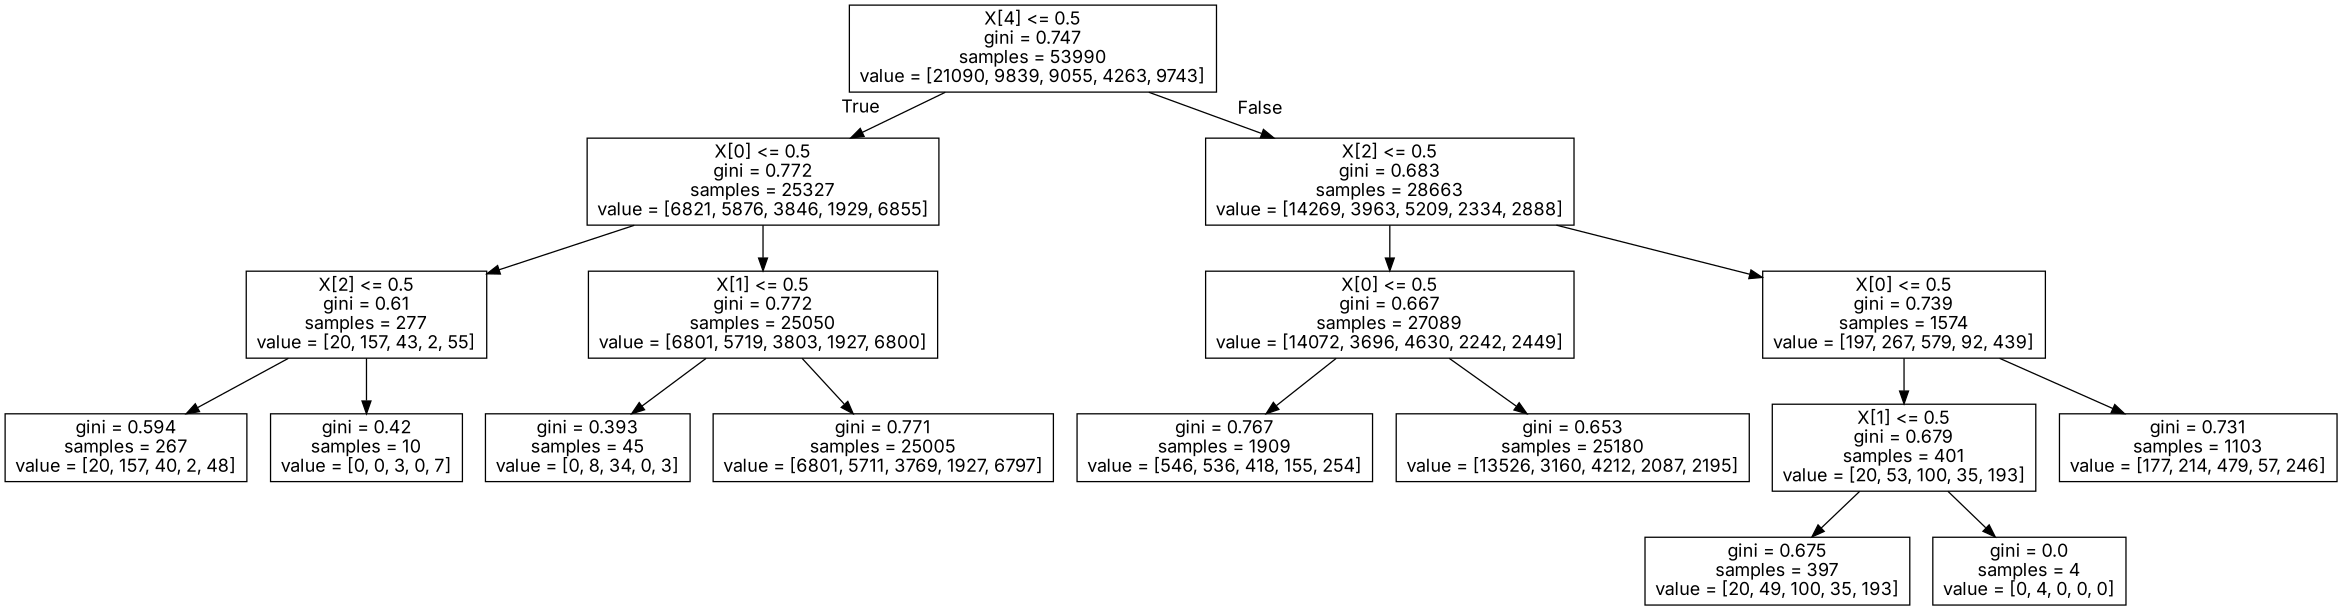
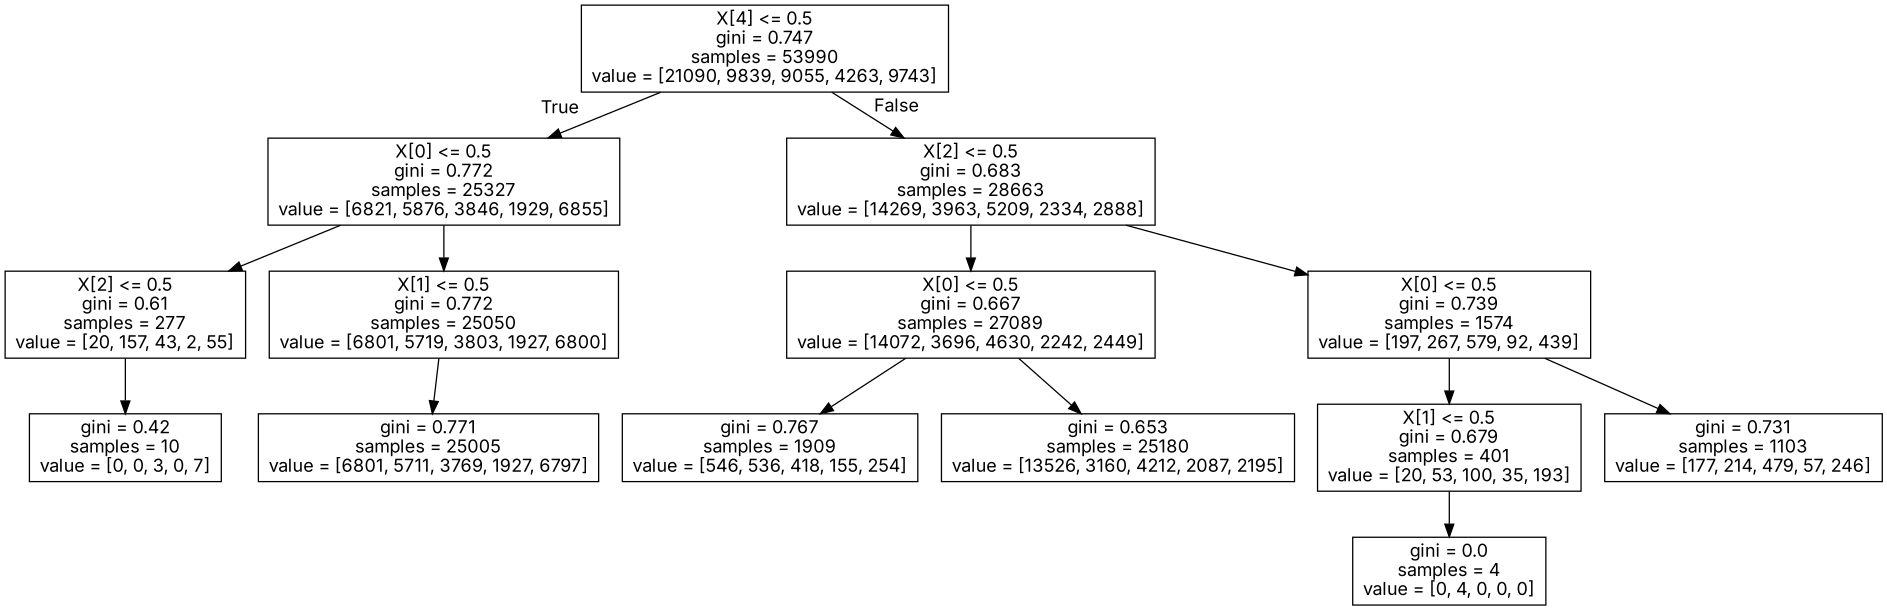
node "gini = 0.594 samples = 267 value = [20, 157, 40, 2, 48]": removed
node "gini = 0.393 samples = 45 value = [0, 8, 34, 0, 3]": removed
node "gini = 0.675 samples = 397 value = [20, 49, 100, 35, 193]": removed
